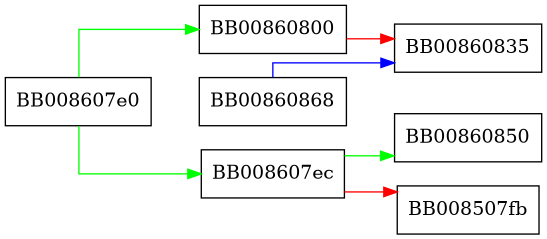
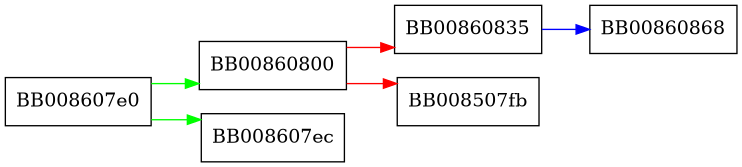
edge "BB00860868" -> "BB00860835": reversed
node "BB00860850": removed
edge "BB008607ec" -> "BB008507fb": now "BB00860800" -> "BB008507fb"
